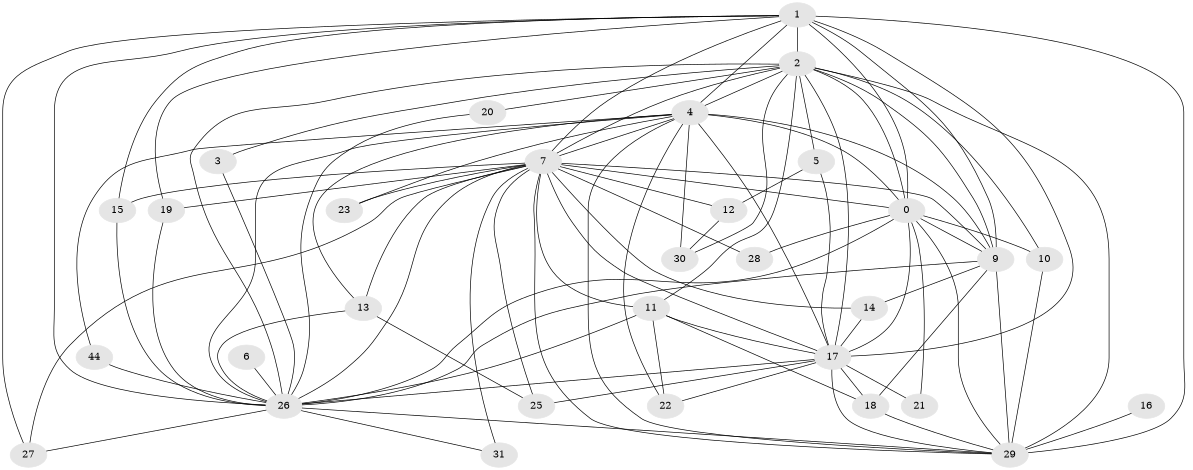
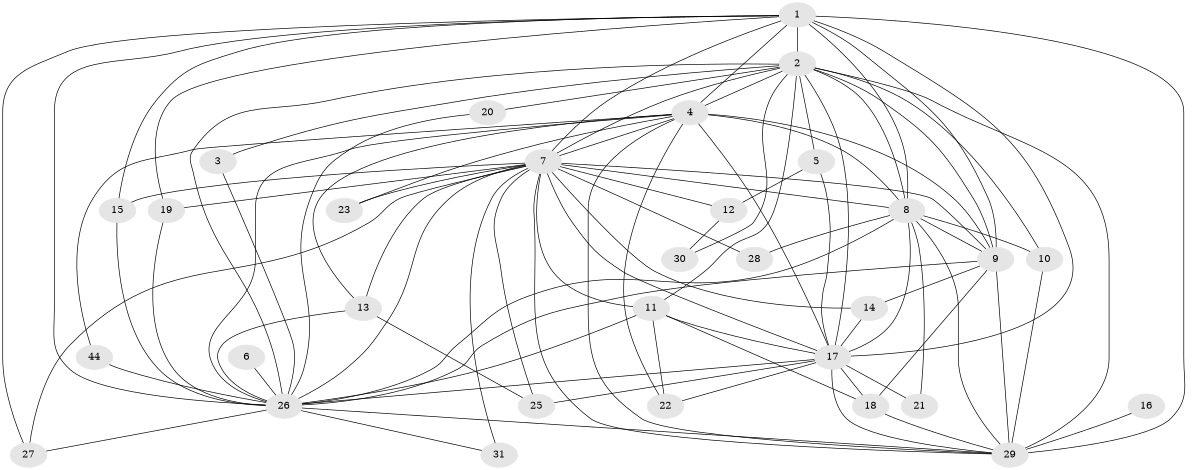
edge "4" -- "30": removed
node "0": label "0" -> "8"
